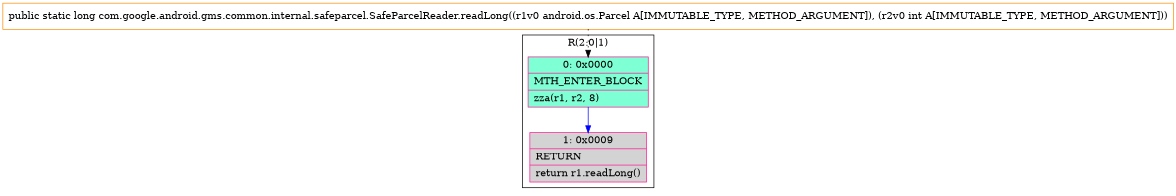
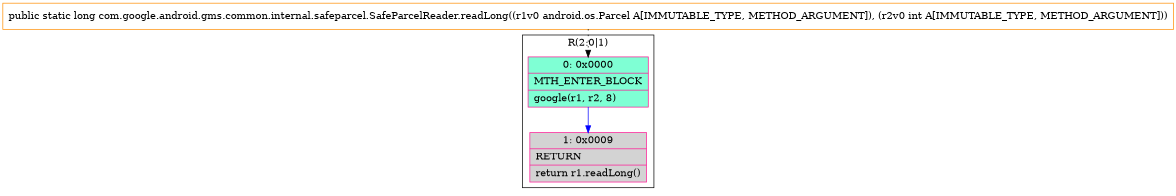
node "0: 0x0000": text "zza(r1, r2, 8)" -> "google(r1, r2, 8)"
